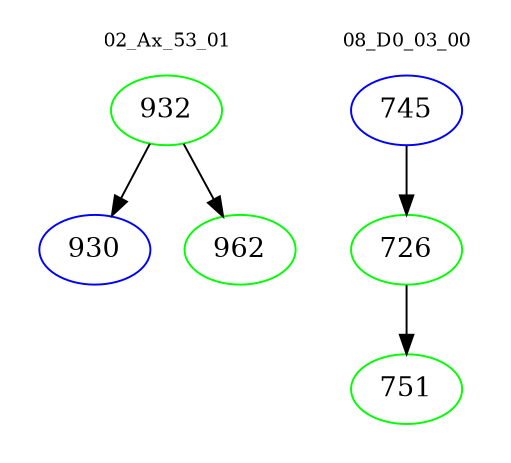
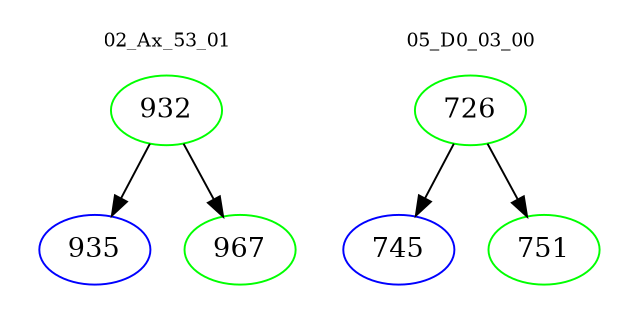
cluster "08_D0_03_00": label "08_D0_03_00" -> "05_D0_03_00"
edge "745" -> "726": reversed
node "930": label "930" -> "935"
node "962": label "962" -> "967"
